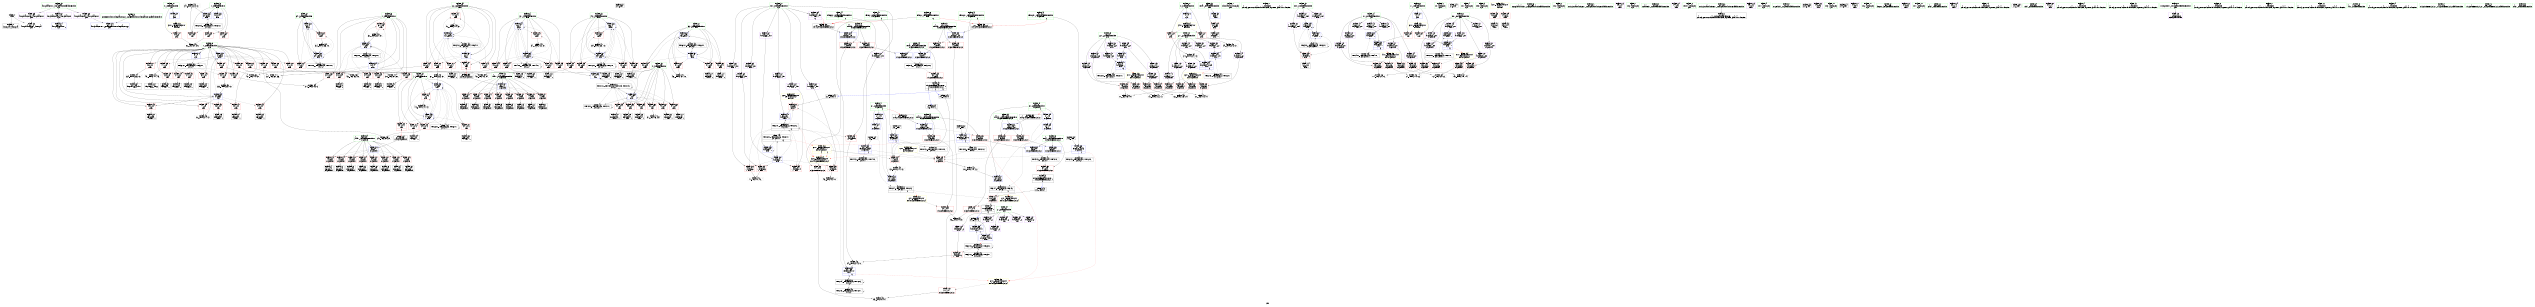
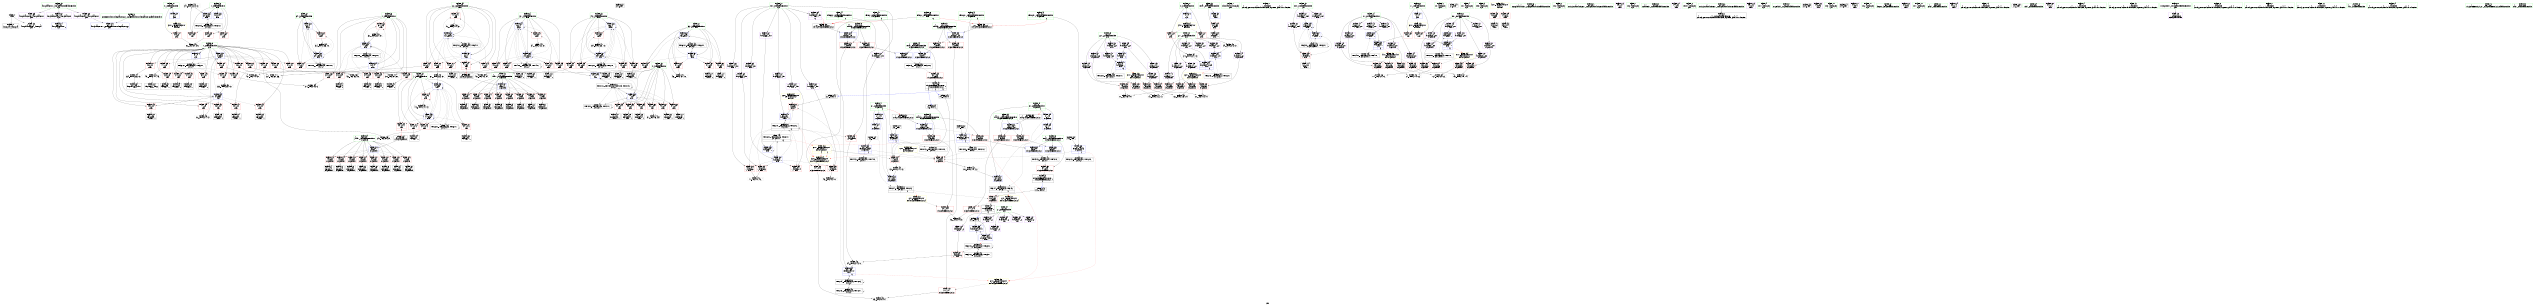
node "NodeID: 47": removed
